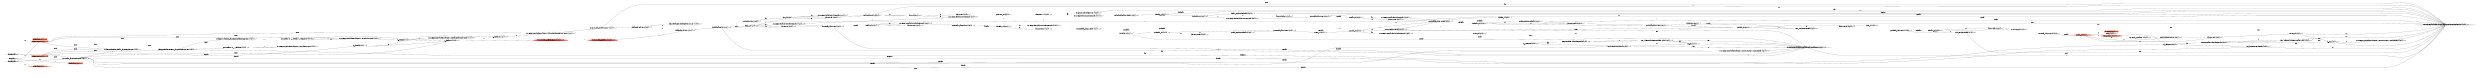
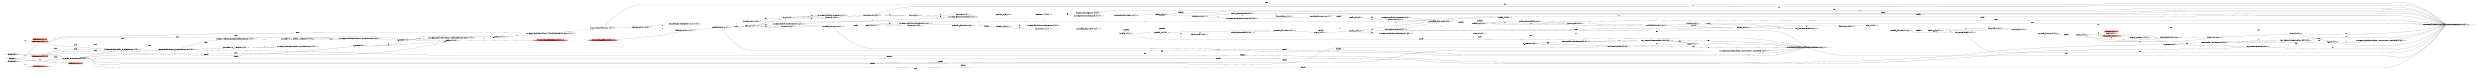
node "weightsParam != null@@@79@@@['0', '0', '1']": fillcolor tomato -> white
